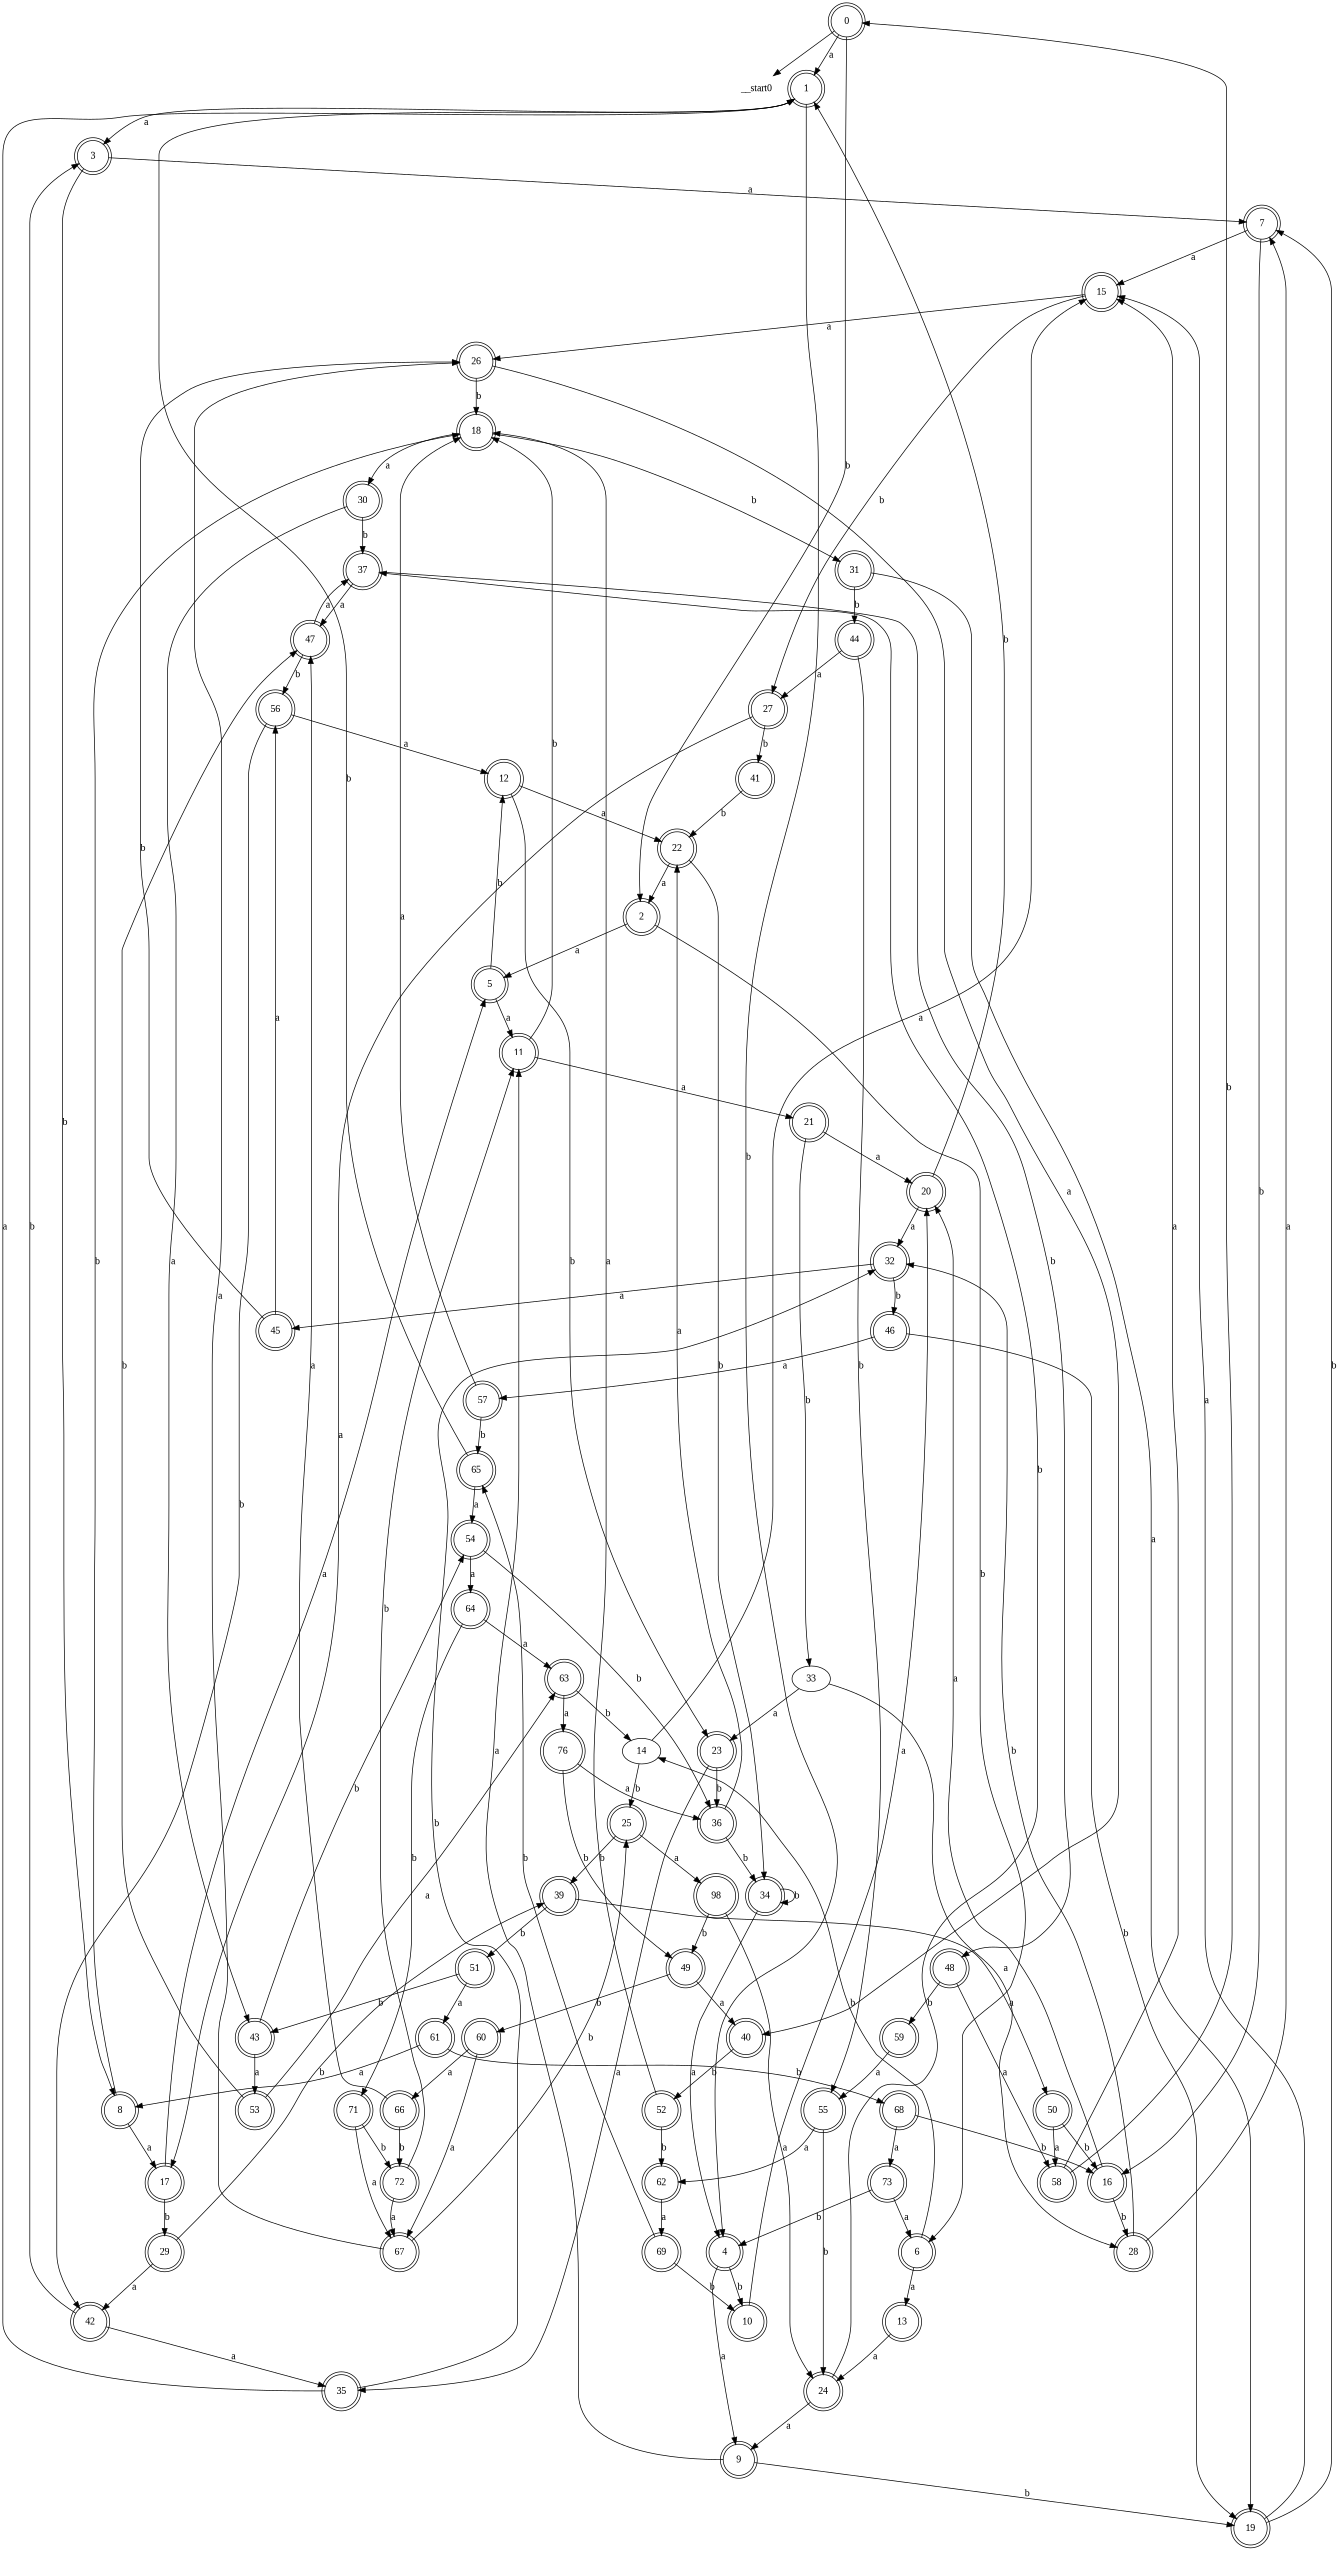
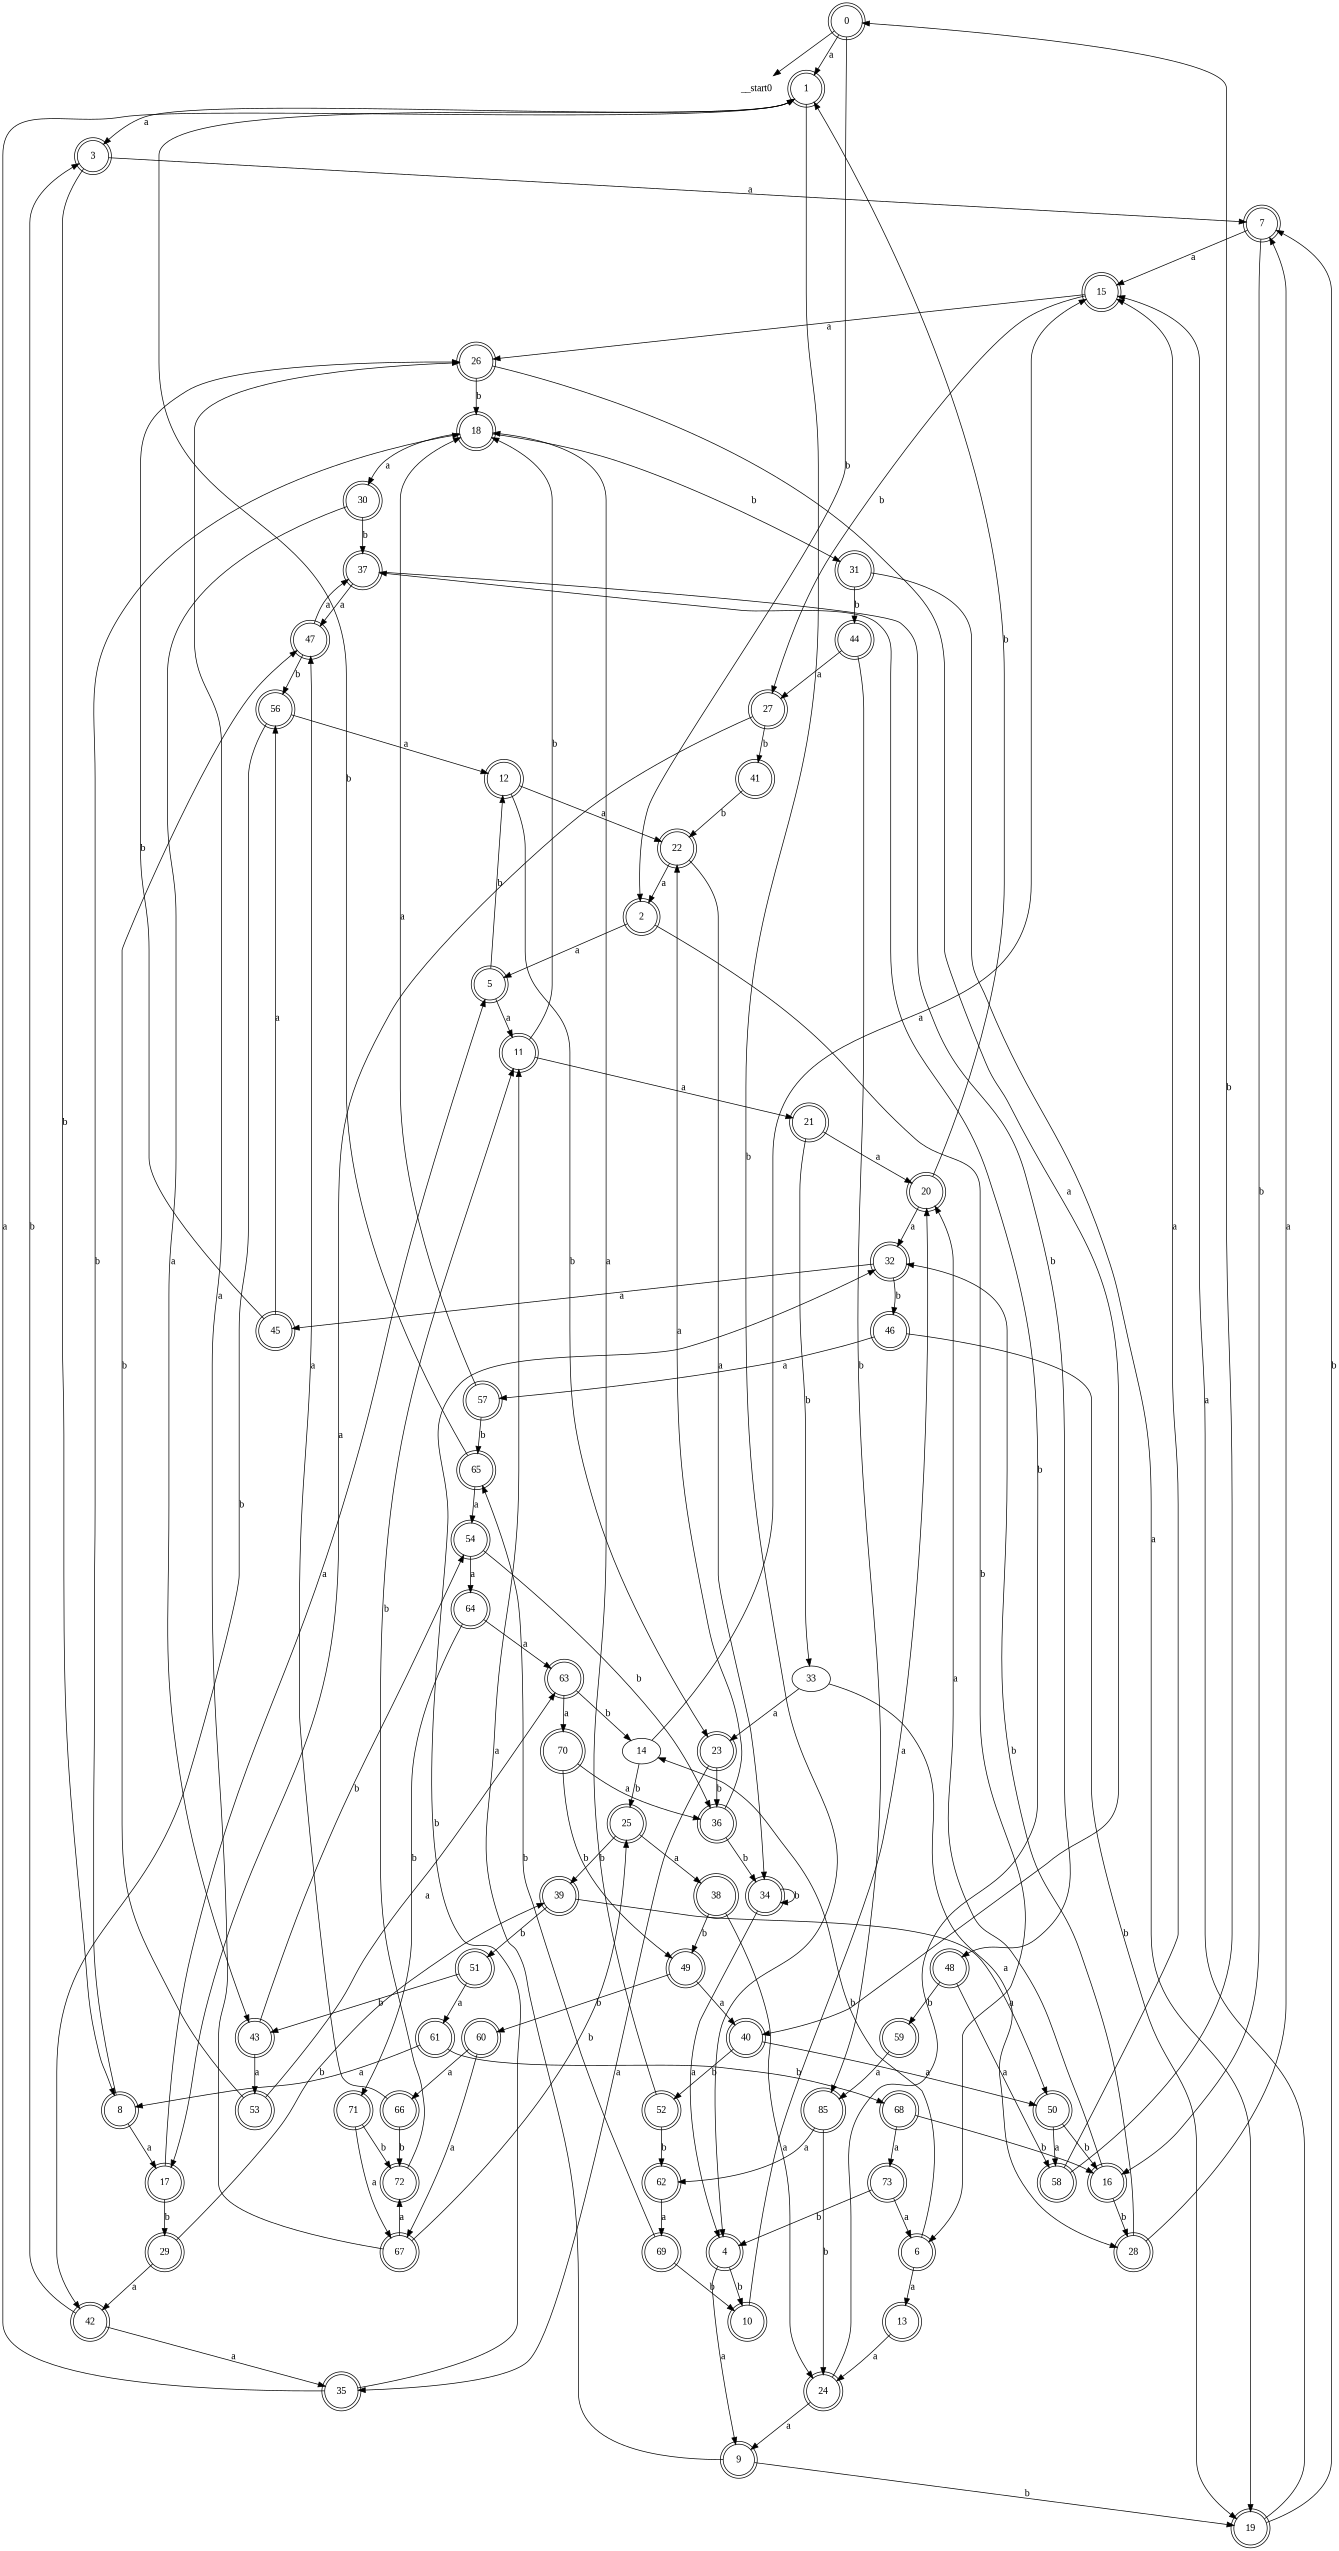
edge "22" -> "34": label "b" -> "a"
node "76": label "76" -> "70"
node "98": label "98" -> "38"
edge "40" -> "50": added, label "a"
node "55": label "55" -> "85"
edge "72" -> "67": reversed
